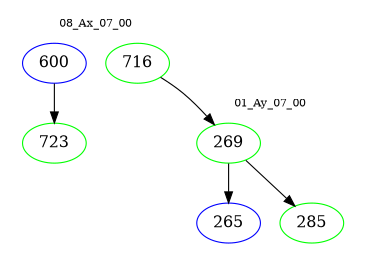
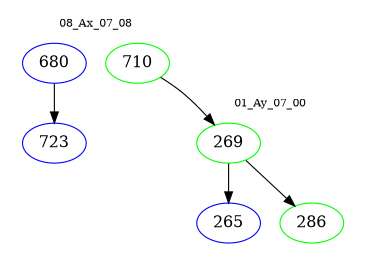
cluster "08_Ax_07_00": label "08_Ax_07_00" -> "08_Ax_07_08"
node "600": label "600" -> "680"
node "716": label "716" -> "710"
node "723": color green -> blue
node "285": label "285" -> "286"
